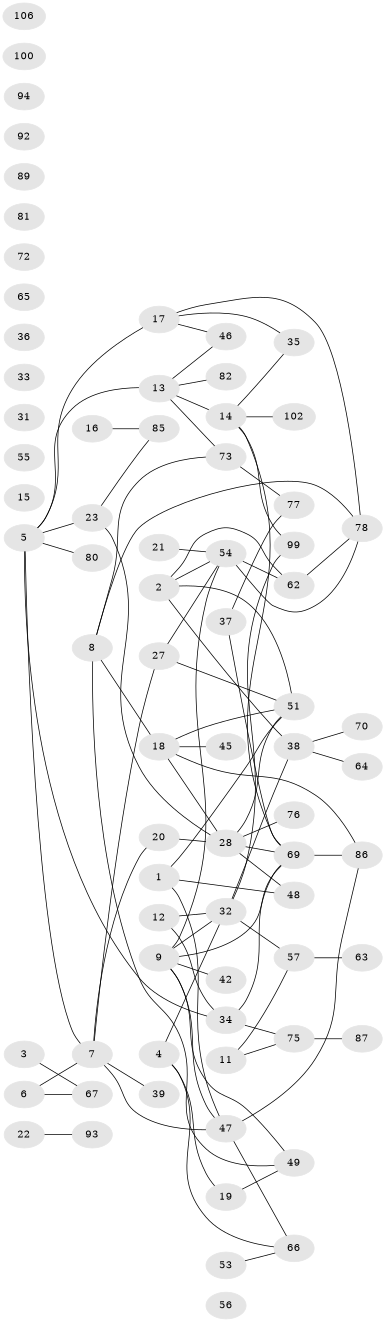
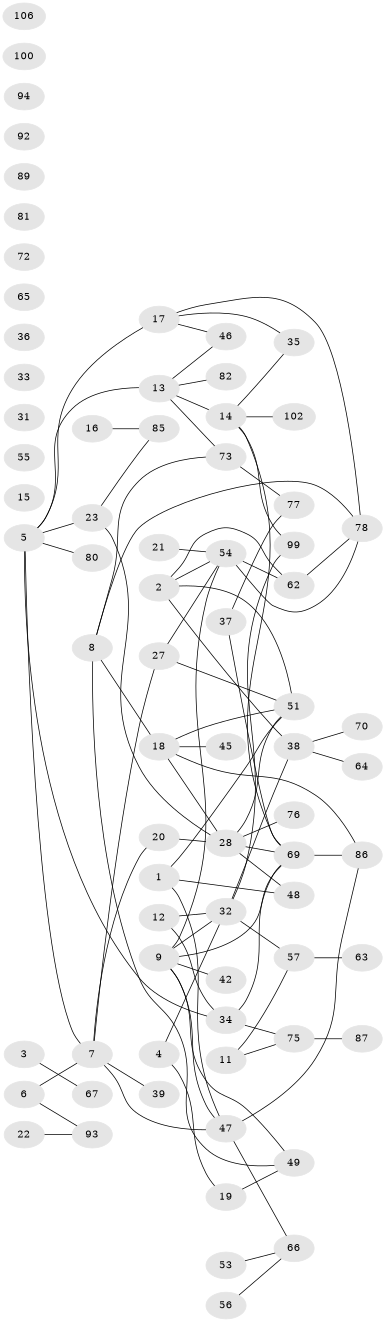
edge "6" -- "67": now "6" -- "93"
edge "4" -- "66": now "56" -- "66"
